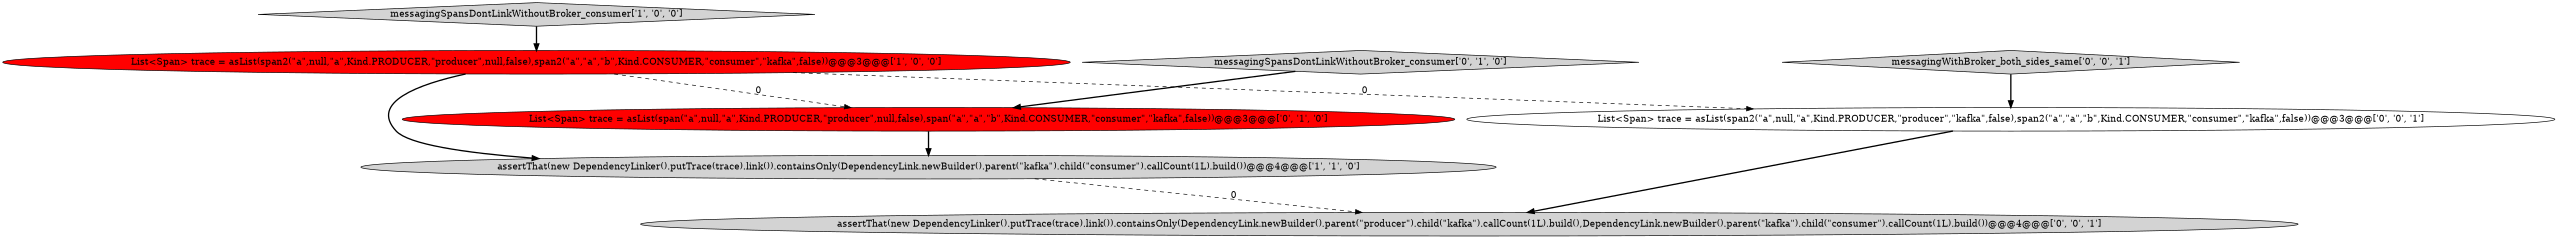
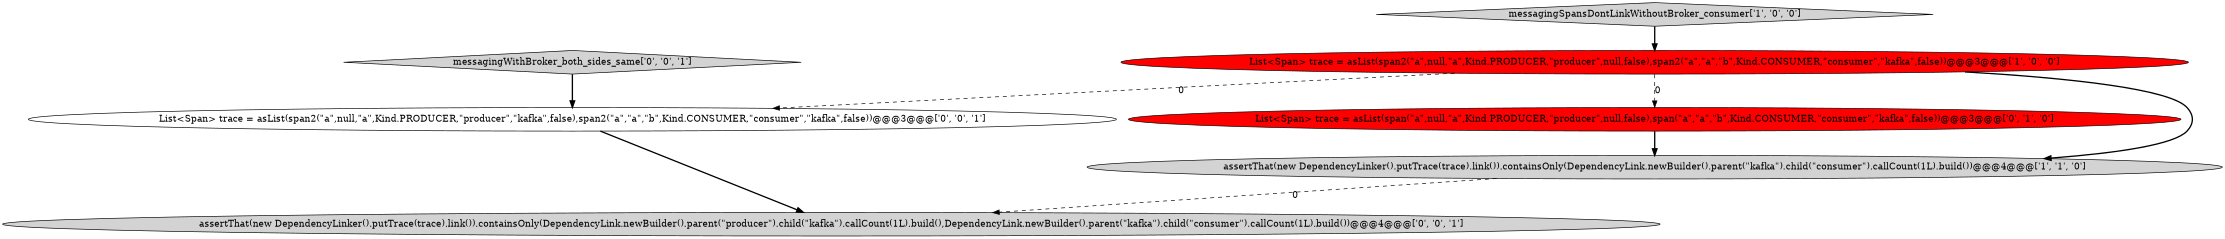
node "messagingSpansDontLinkWithoutBroker_consumer['0', '1', '0']": removed
